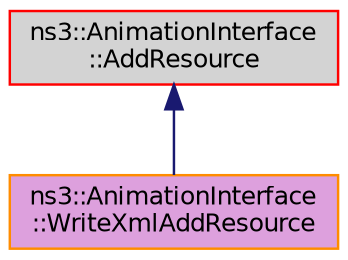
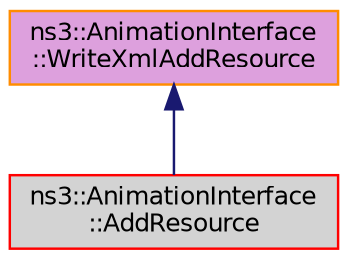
edge "ns3::AnimationInterface ::WriteXmlAddResource" -> "ns3::AnimationInterface ::AddResource": reversed
